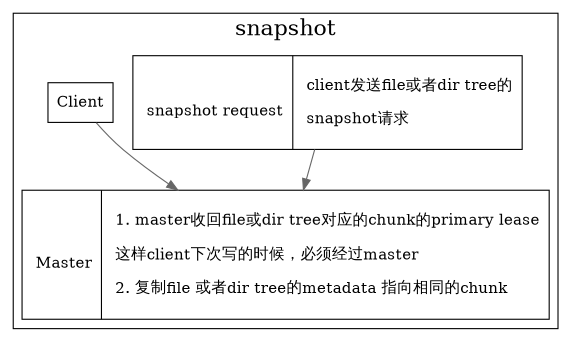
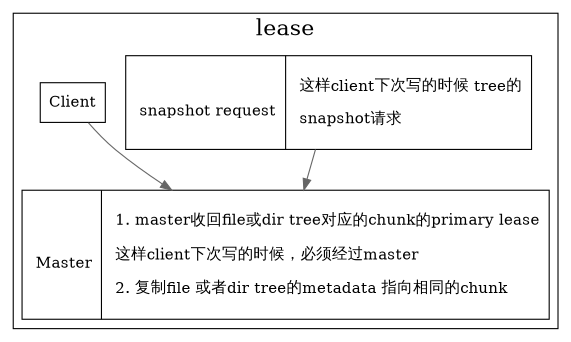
cluster "snapshot": label "snapshot" -> "lease"
node "snapshot request": text "client发送file或者dir tree的" -> "这样client下次写的时候 tree的"
